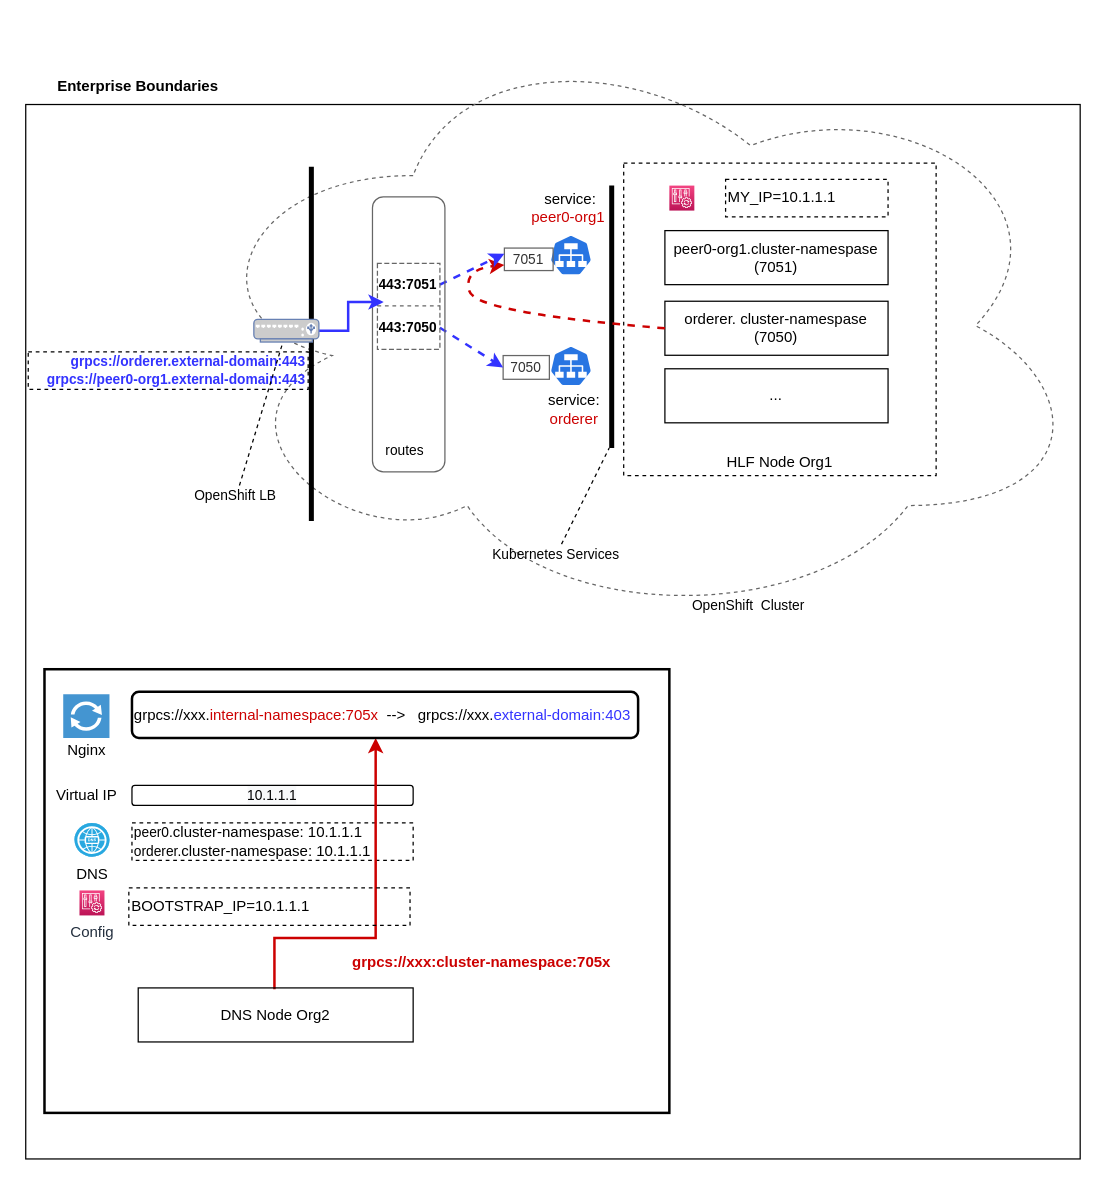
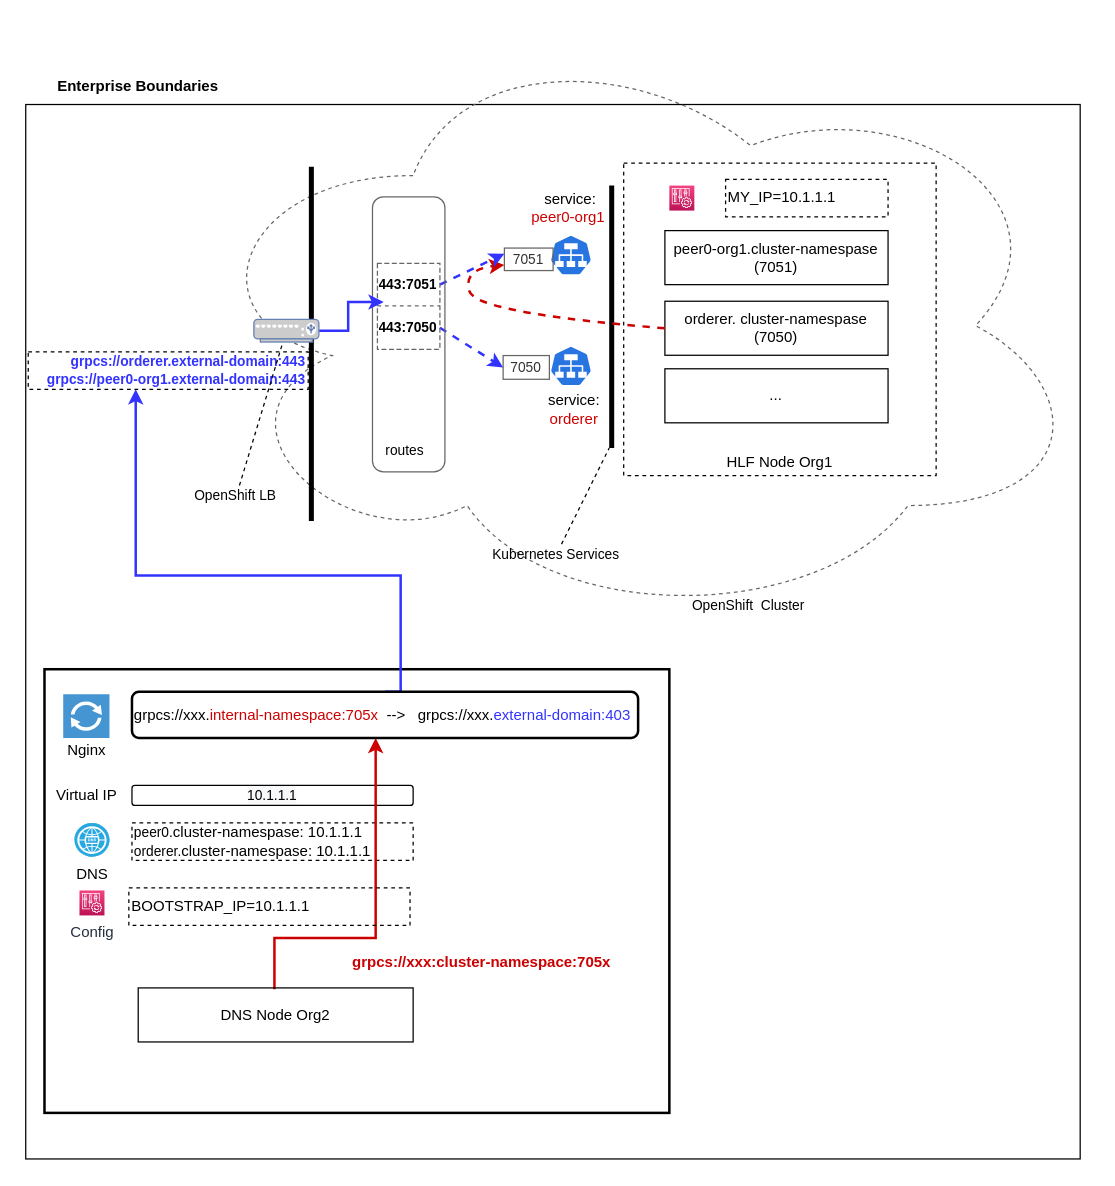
edge "grpcs://xxx.internal-namespace:705x --> grpcs://xxx.external-domain:403" -> "grpcs://orderer.external-domain:443 grpcs://peer0-org1.external-domain:443": added
